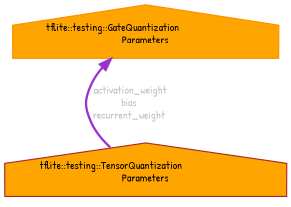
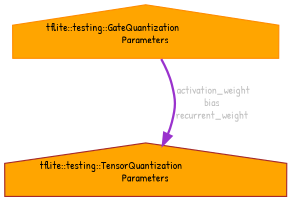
edge "tflite::testing::TensorQuantization Parameters" -> "tflite::testing::GateQuantization Parameters": reversed
